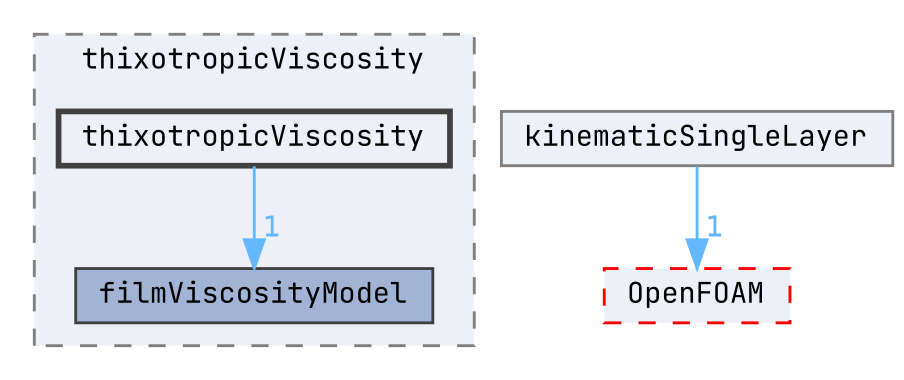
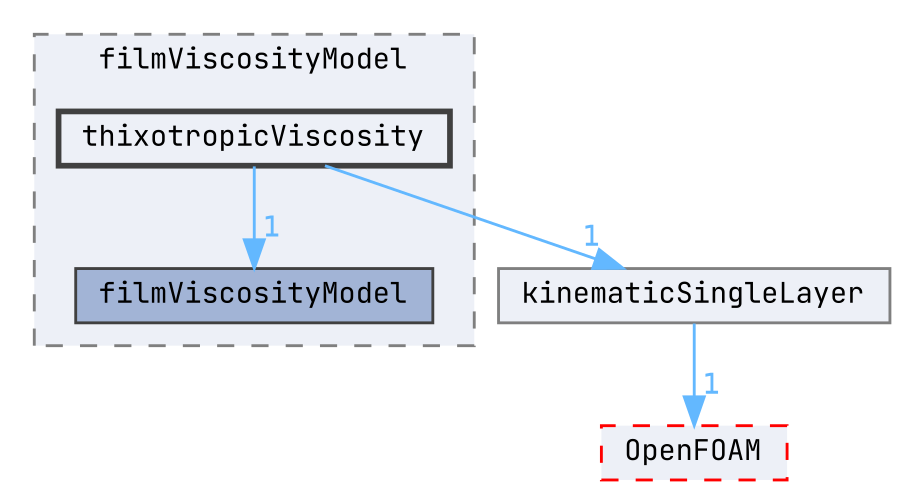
cluster "thixotropicViscosity": label "thixotropicViscosity" -> "filmViscosityModel"
edge "thixotropicViscosity" -> "kinematicSingleLayer": added
